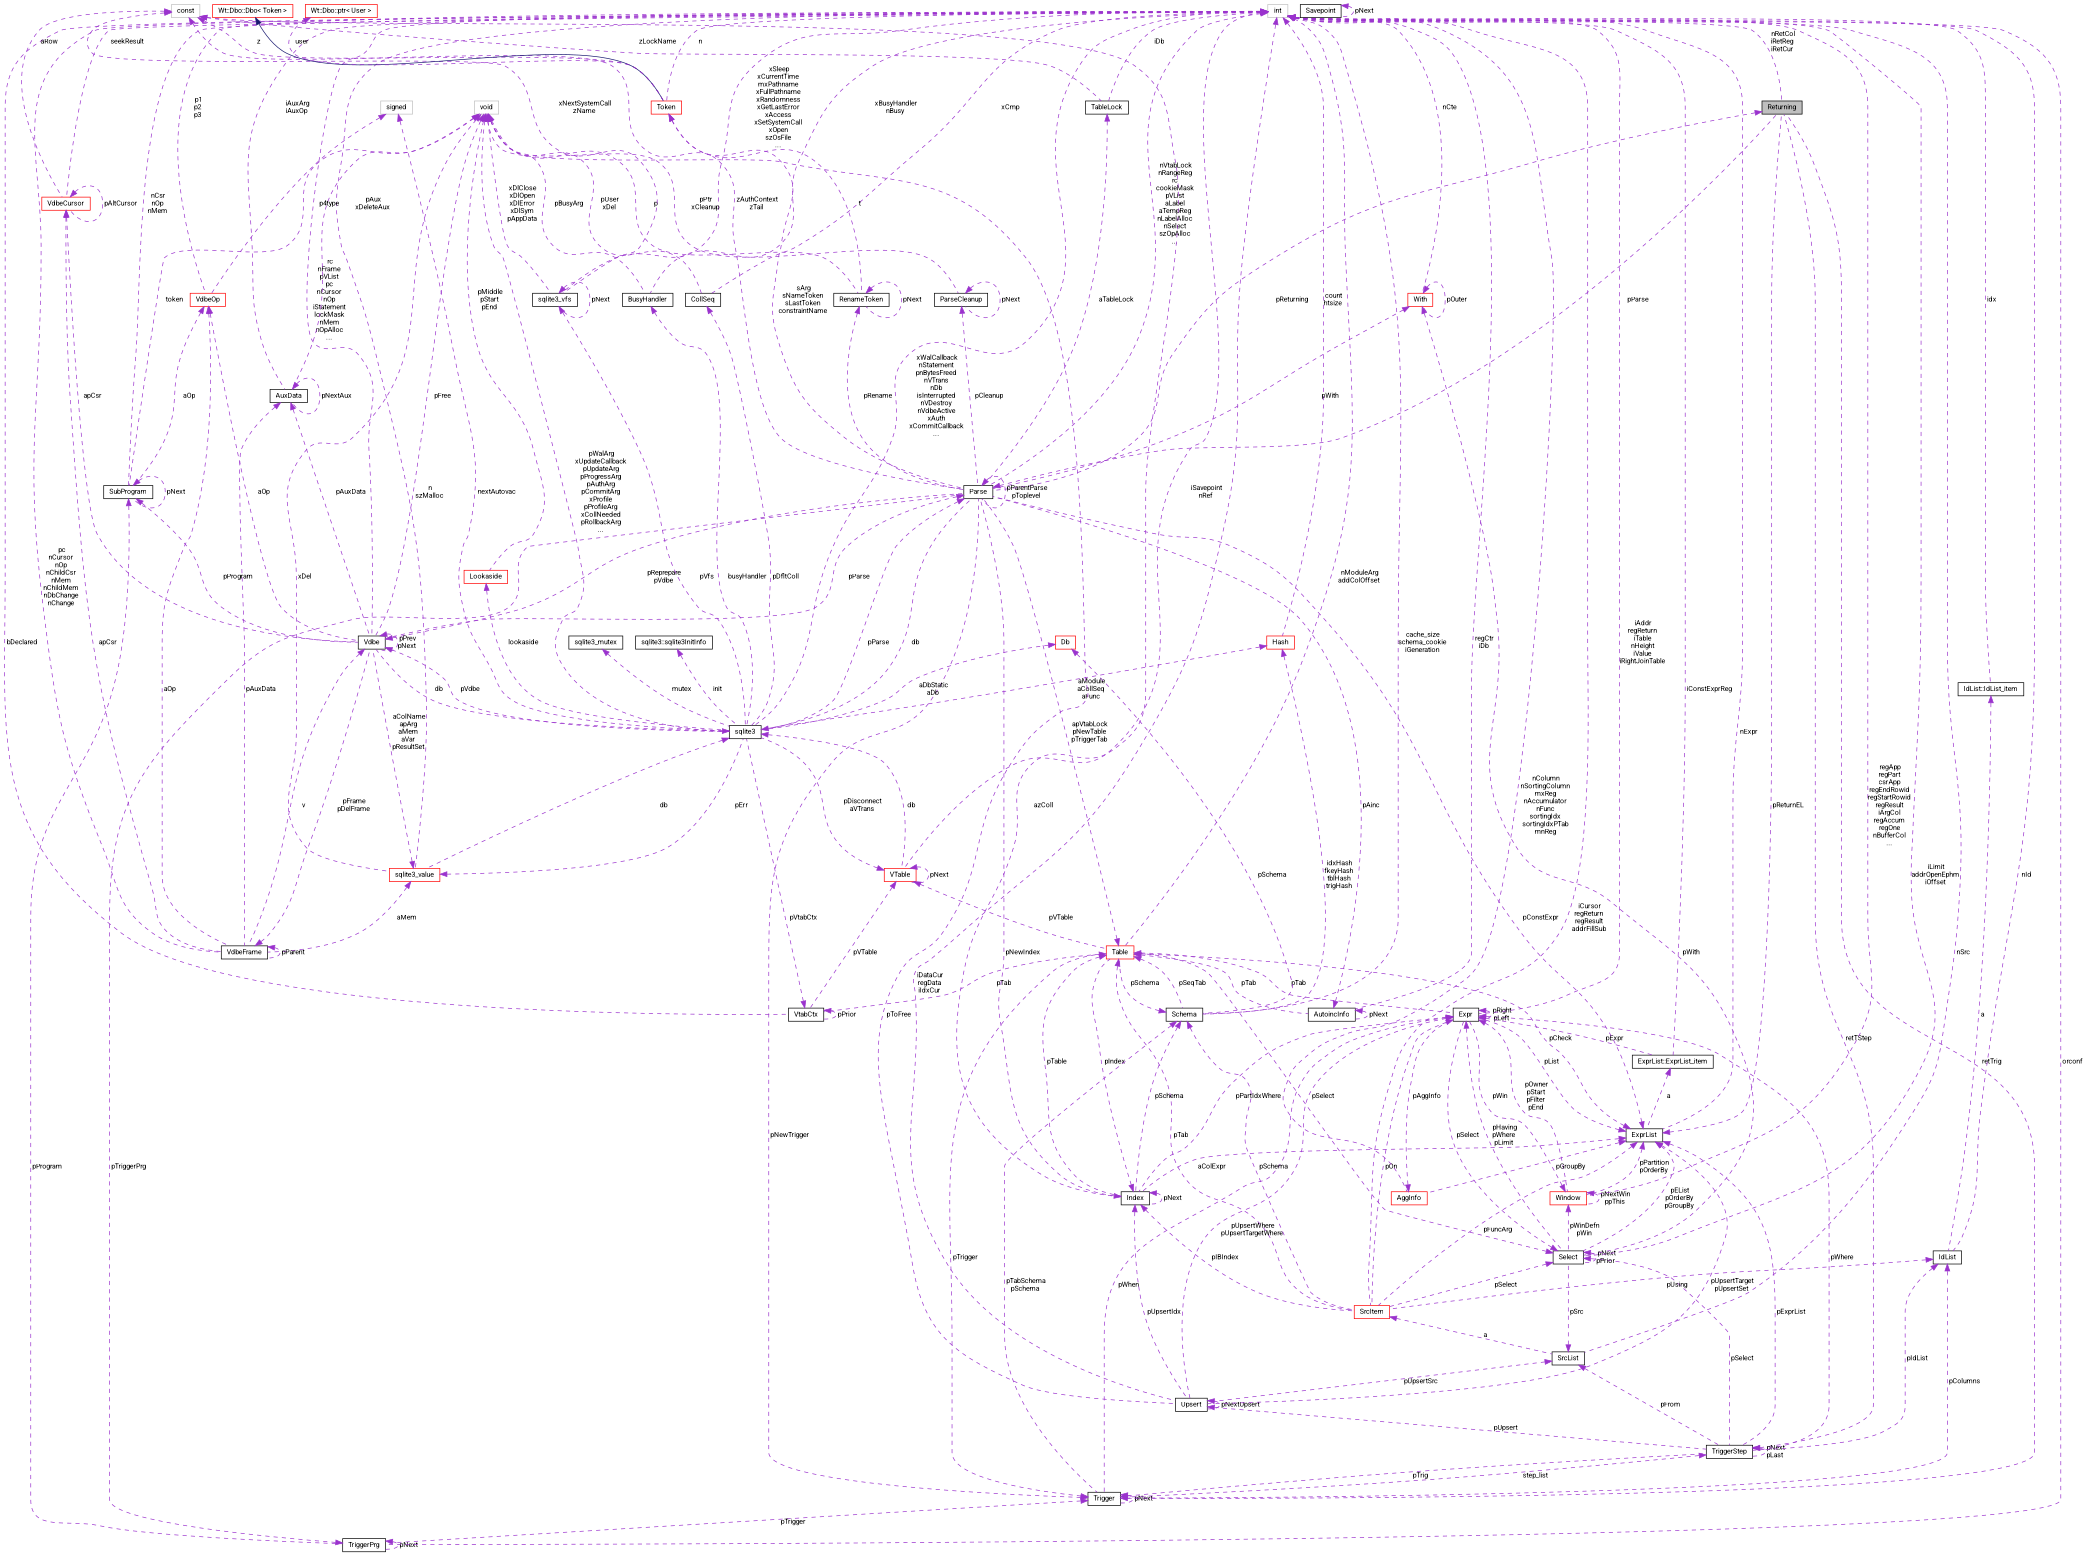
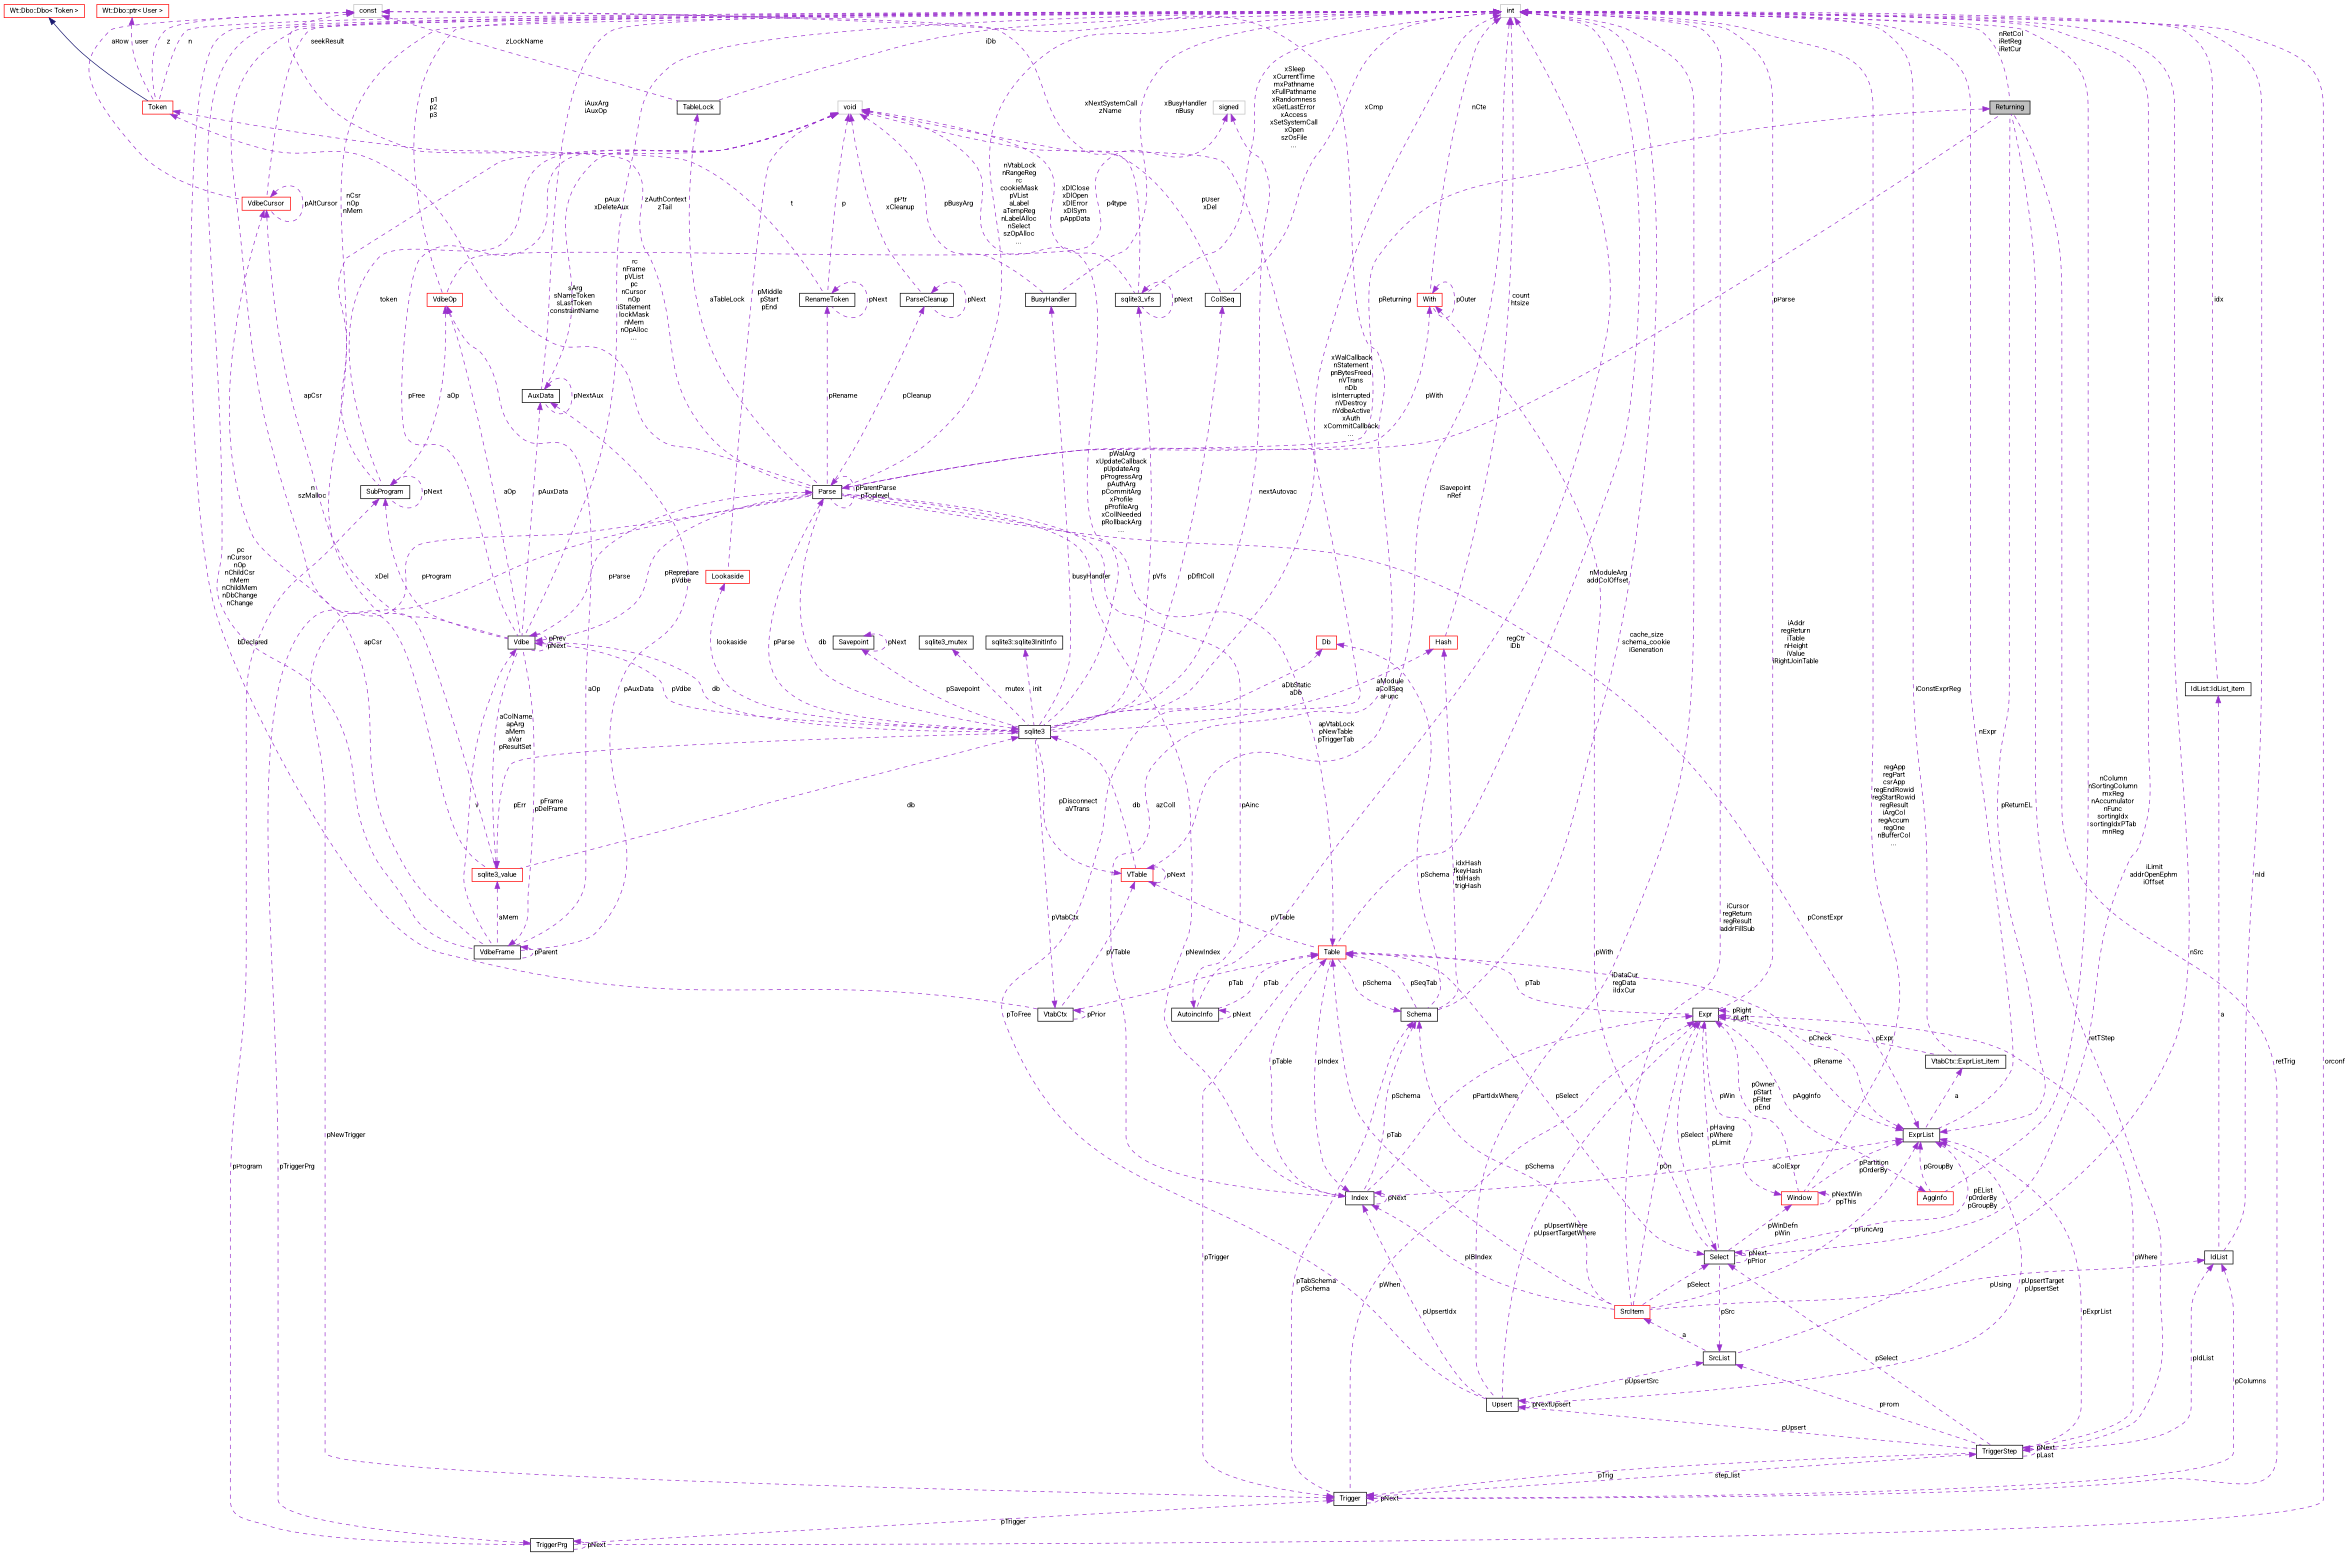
edge "sqlite3" -> "Savepoint": added, label "pSavepoint"
edge "Expr" -> "ExprList": label " pList" -> " pRename"
node "ExprList::ExprList_item": label "ExprList::ExprList_item" -> "VtabCtx::ExprList_item"
